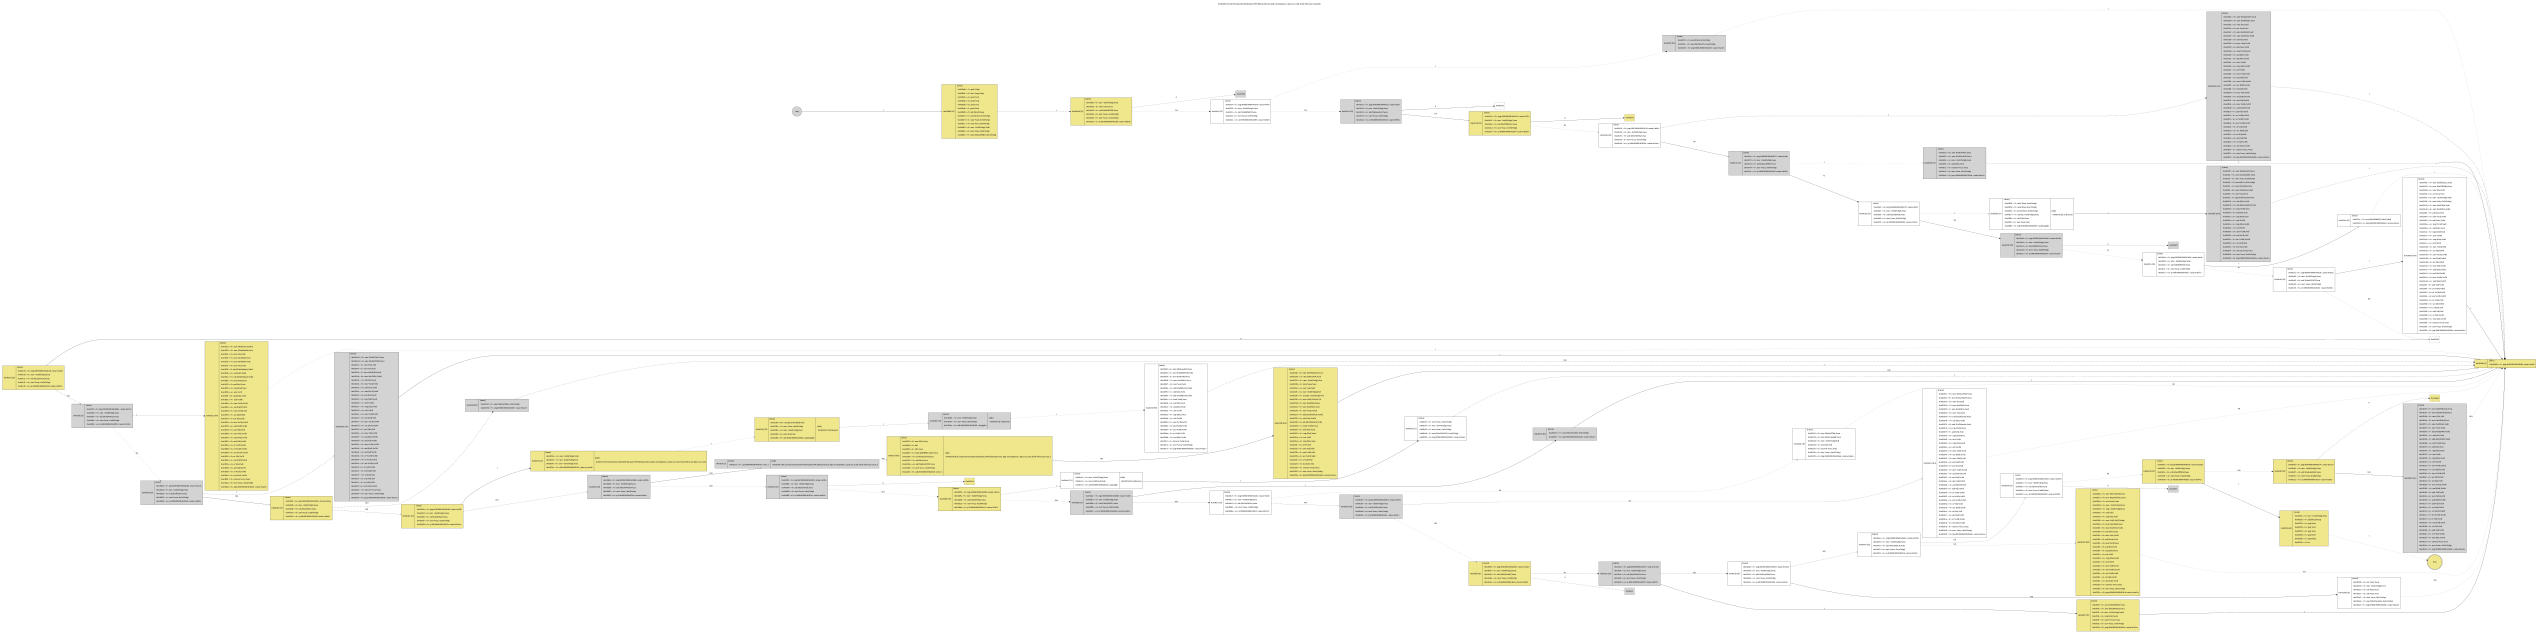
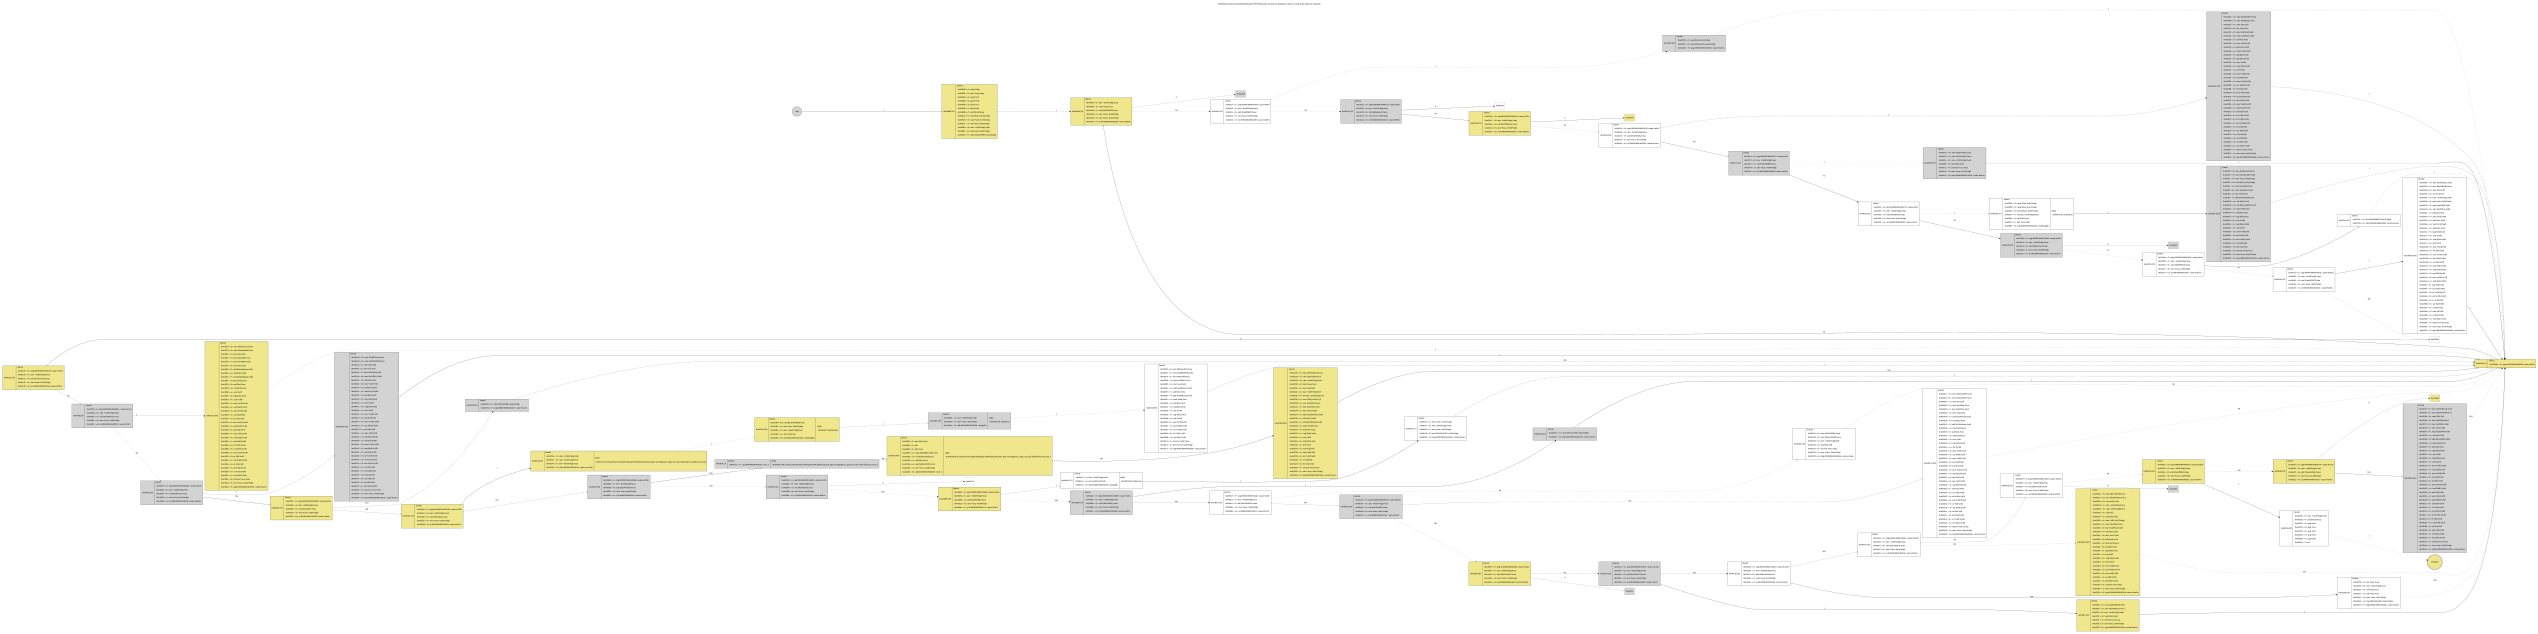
edge "0x40260e [5]" -> "0x401bfd [23]": added, label "715"
node "0x4023e4": fillcolor khaki -> white
node "0x40251a [19]": fillcolor khaki -> white
node "Exit": label "Exit" -> "Desktop"
